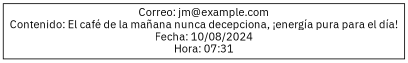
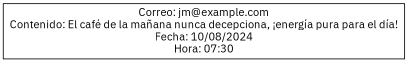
node "Correo: jm@example.com": text "Hora: 07:31" -> "Hora: 07:30"
